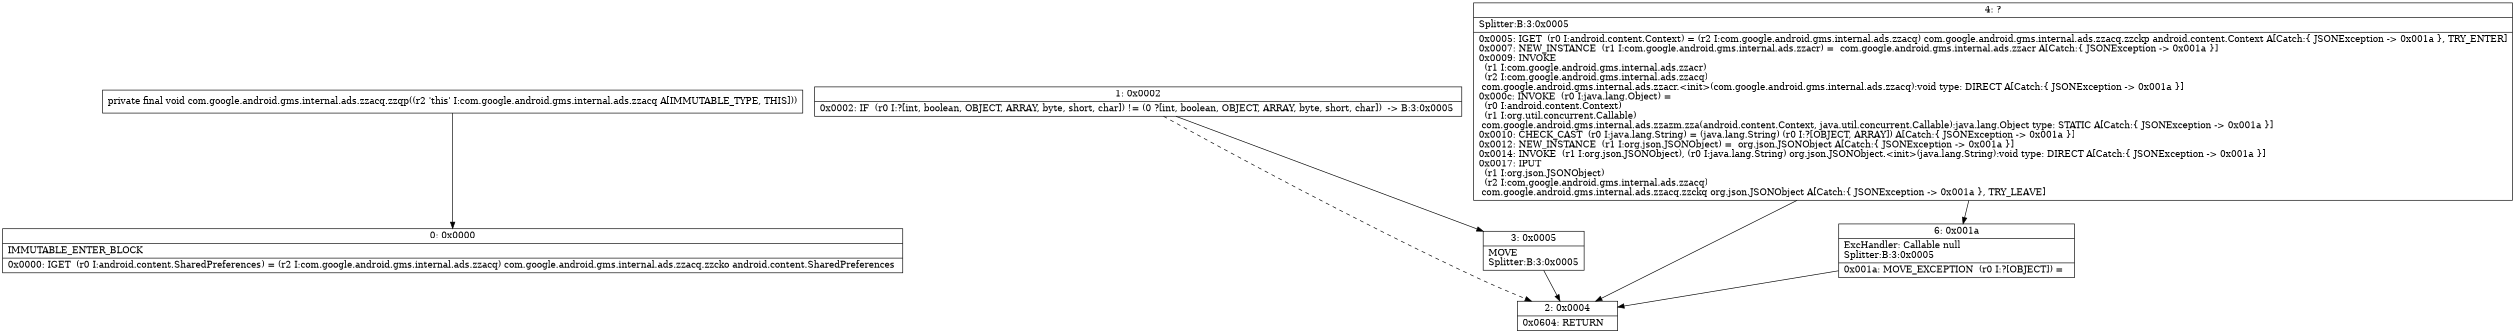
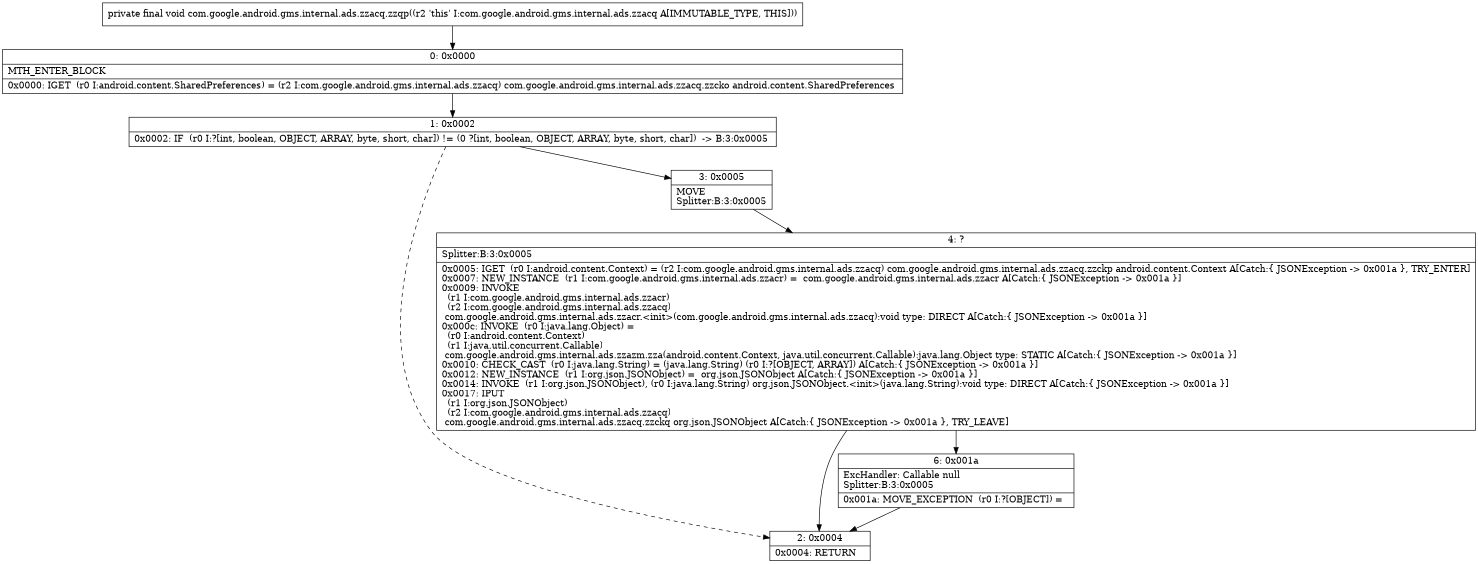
edge "0: 0x0000" -> "1: 0x0002": added
node "4: ?": text "(r1 I:org.util.concurrent.Callable)" -> "(r1 I:java.util.concurrent.Callable)"
node "0: 0x0000": text "IMMUTABLE_ENTER_BLOCK" -> "MTH_ENTER_BLOCK"
edge "3: 0x0005" -> "2: 0x0004": now "3: 0x0005" -> "4: ?"
node "2: 0x0004": text "0x0604: RETURN" -> "0x0004: RETURN"
